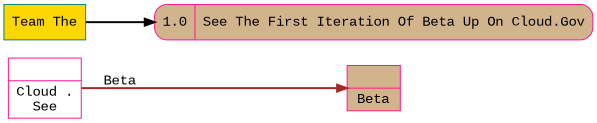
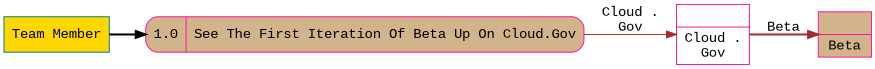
node "Team The": label "Team The" -> "Team Member"
edge "1.0" -> "Cloud .": added, label "Cloud . Gov"
node "Cloud .": text "See" -> "Gov"
